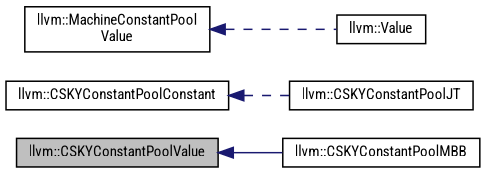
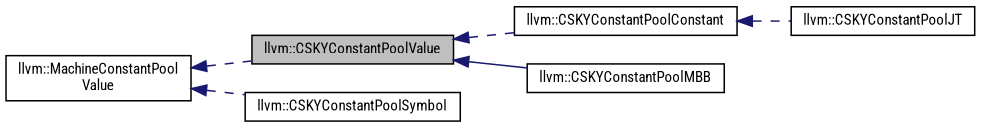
node "llvm::Value": label "llvm::Value" -> "llvm::CSKYConstantPoolSymbol"
edge "llvm::CSKYConstantPoolConstant" -> "llvm::CSKYConstantPoolValue": added
edge "llvm::CSKYConstantPoolValue" -> "llvm::MachineConstantPool Value": added
